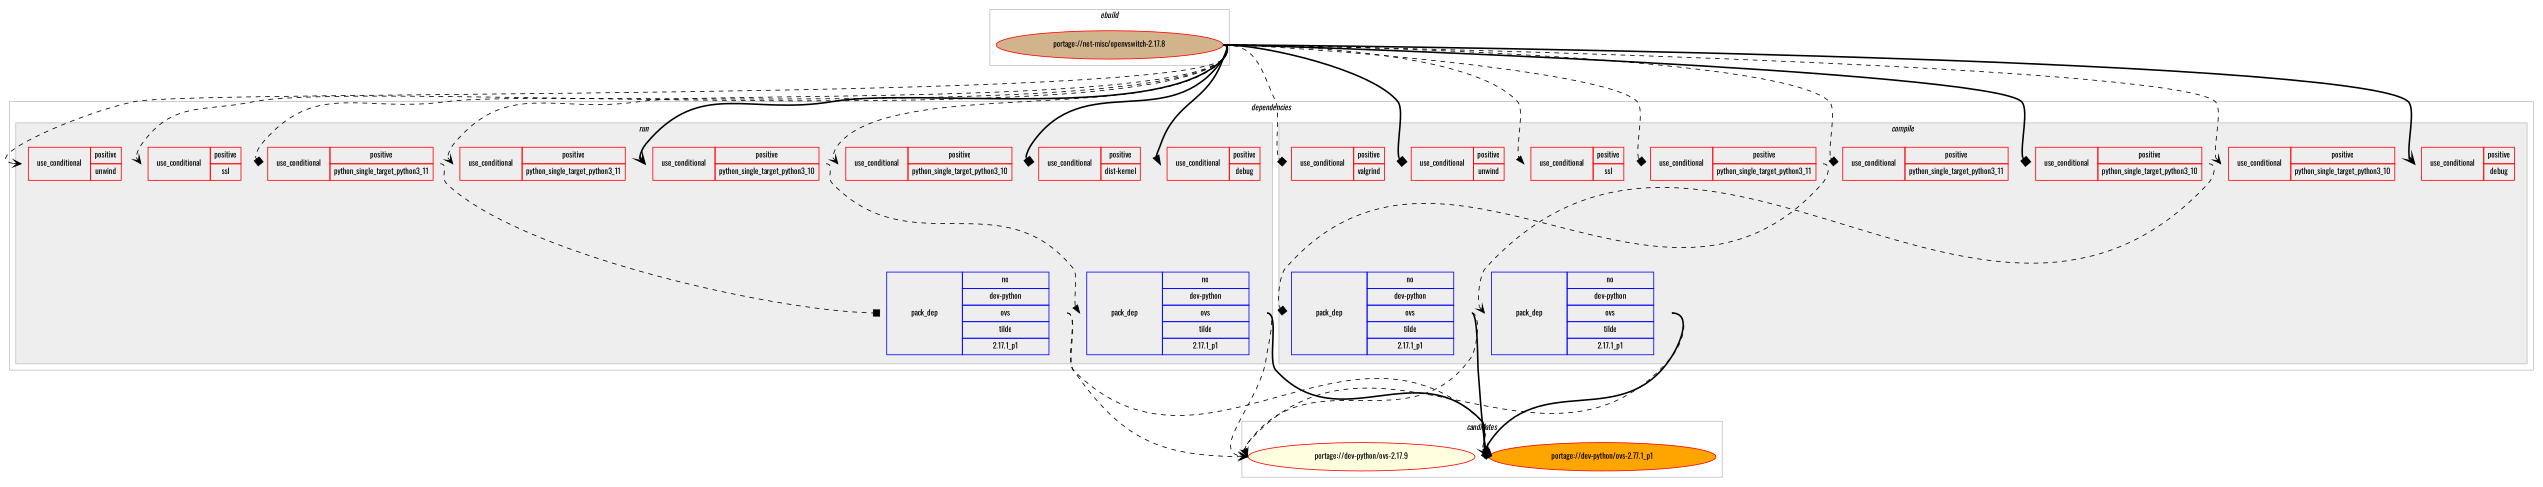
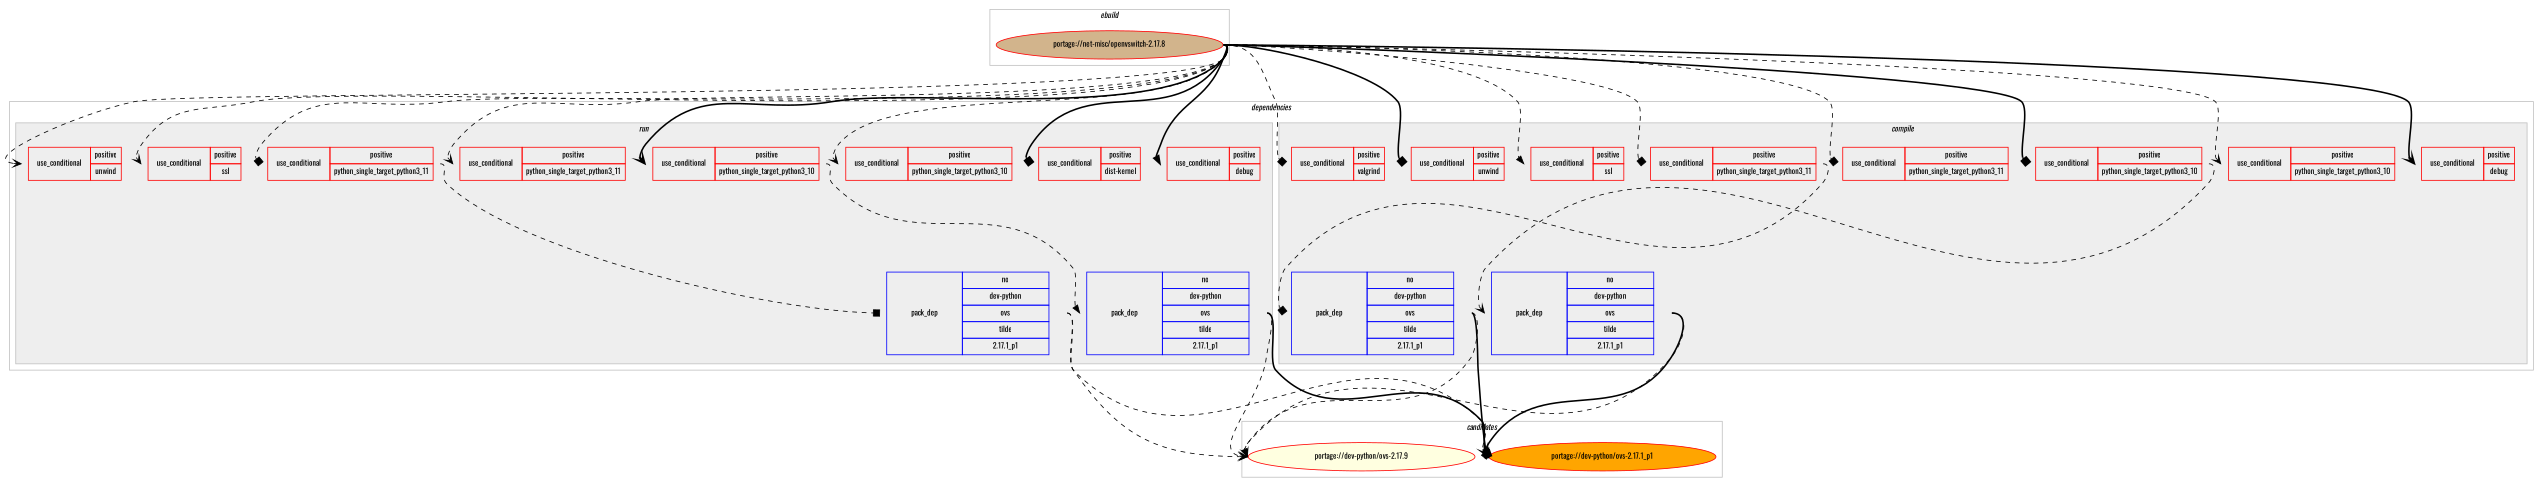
node "portage://dev-python/ovs-2.77.1_p1": label "portage://dev-python/ovs-2.77.1_p1" -> "portage://dev-python/ovs-2.17.1_p1"
